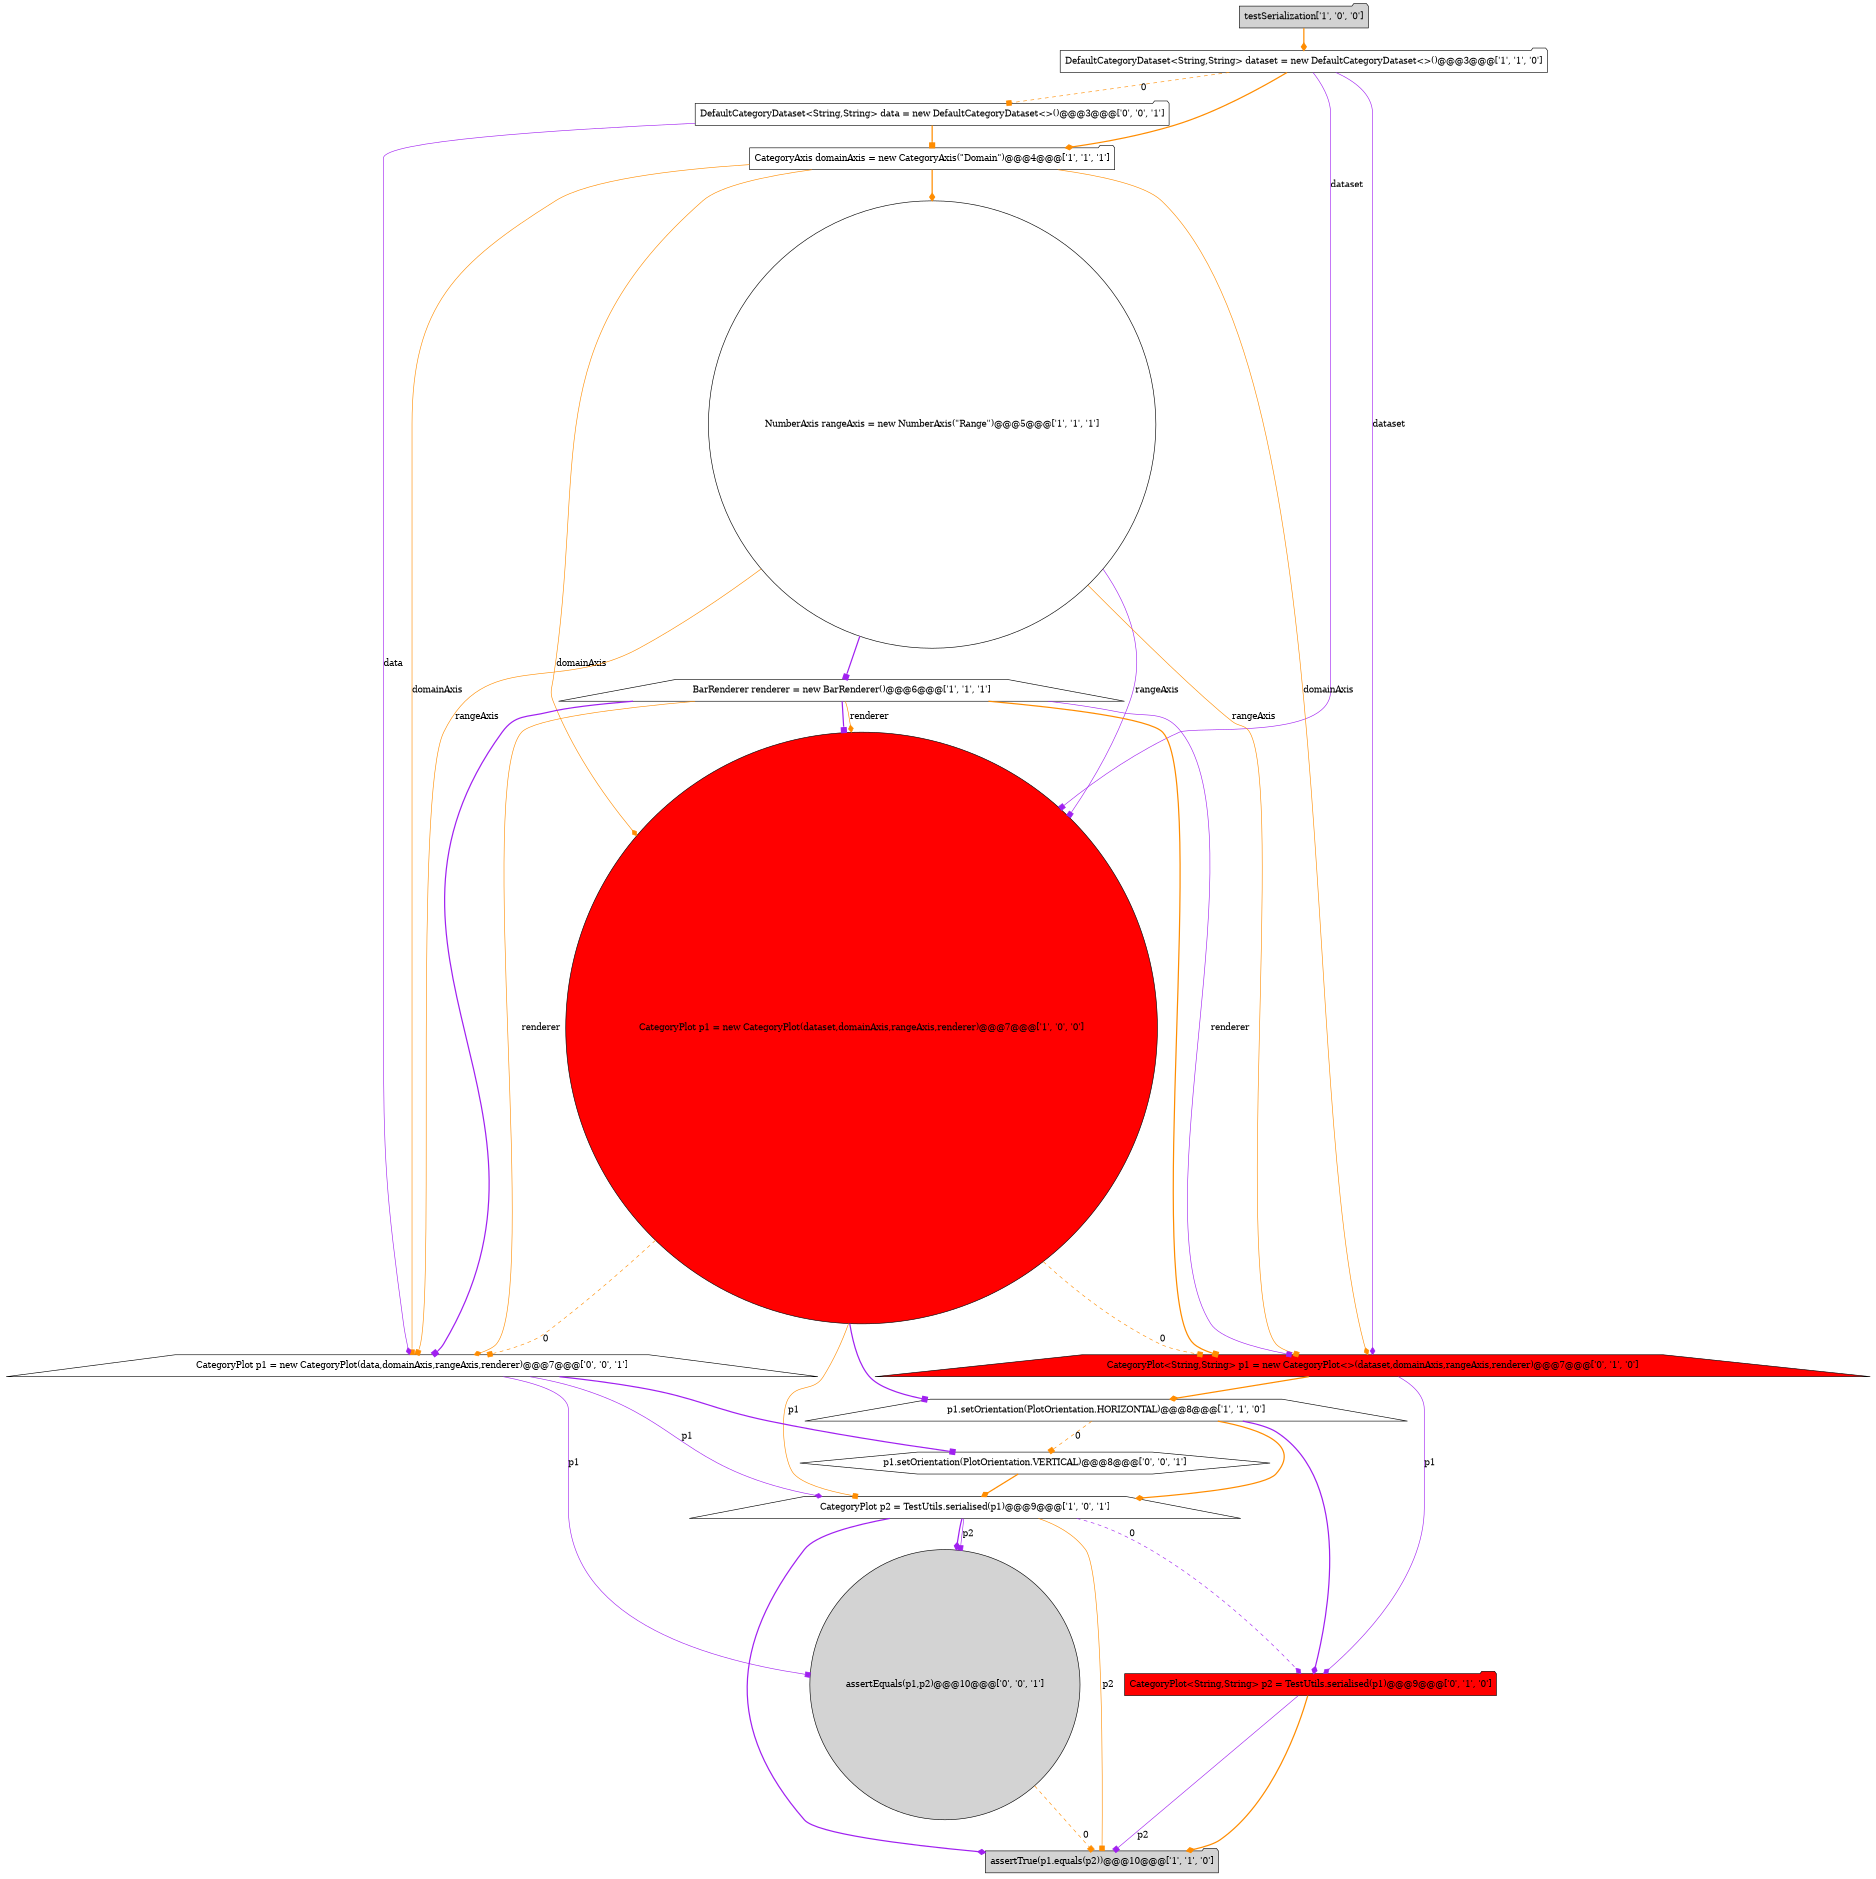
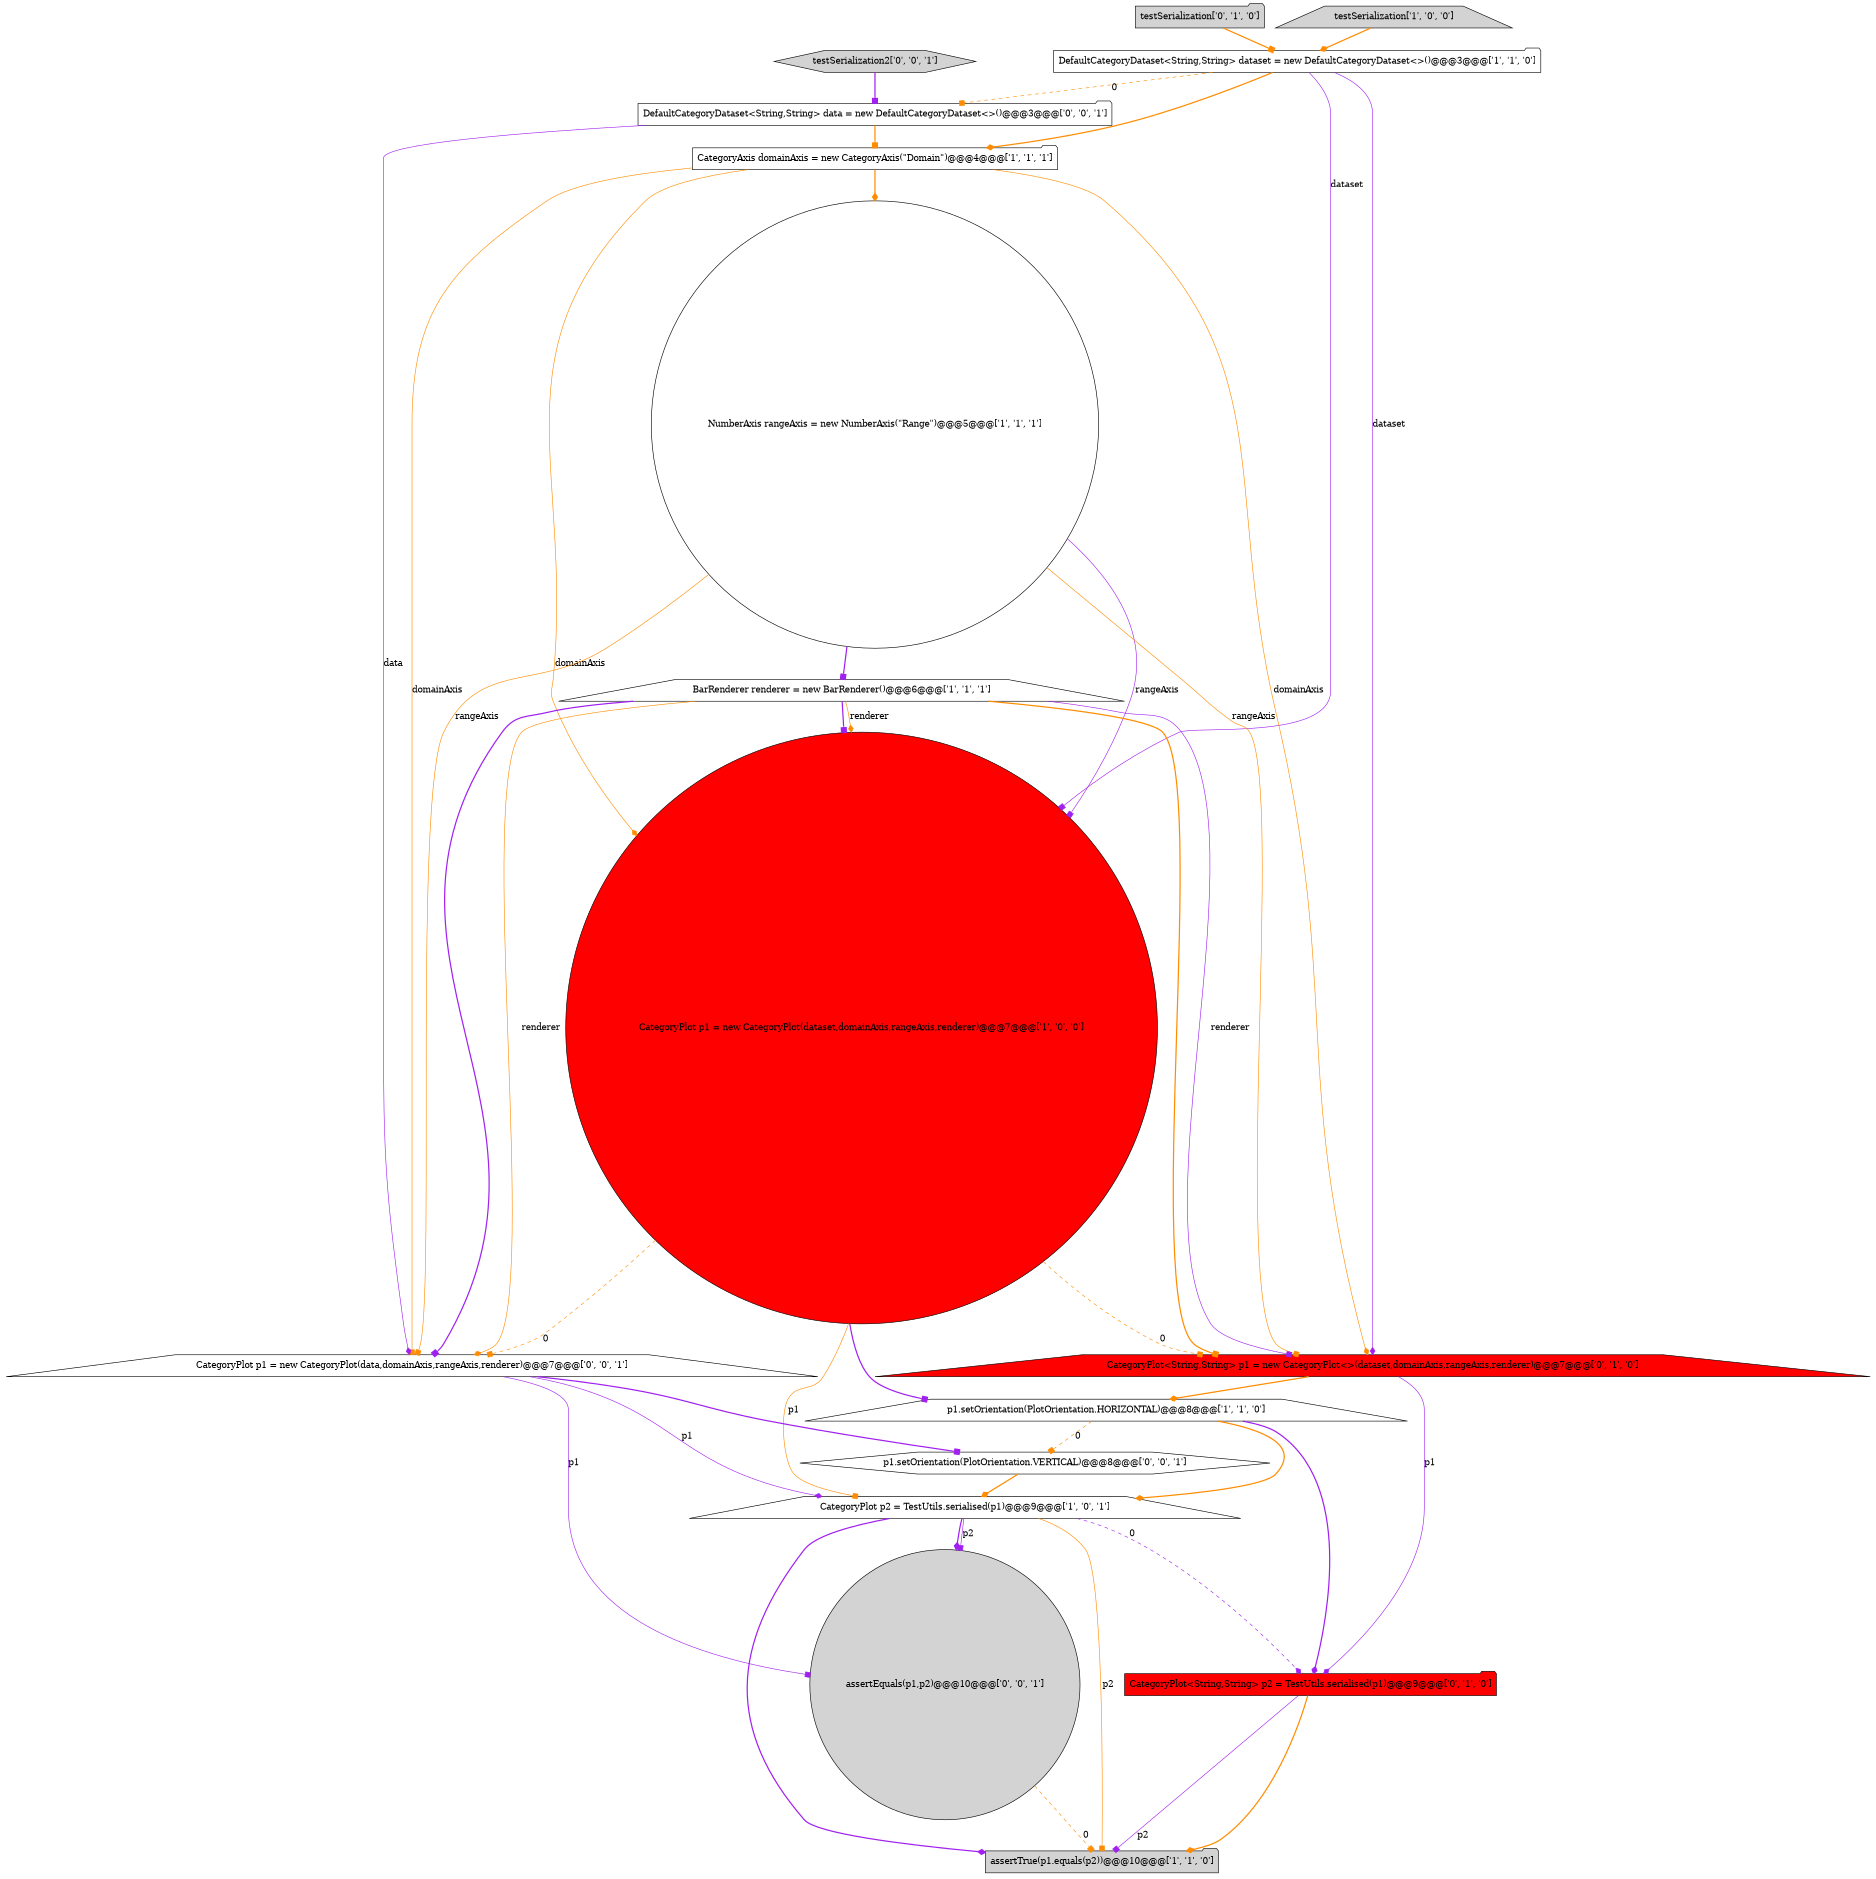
node "testSerialization['0', '1', '0']": added
node "testSerialization['1', '0', '0']": shape folder -> trapezium
node "testSerialization2['0', '0', '1']": added
